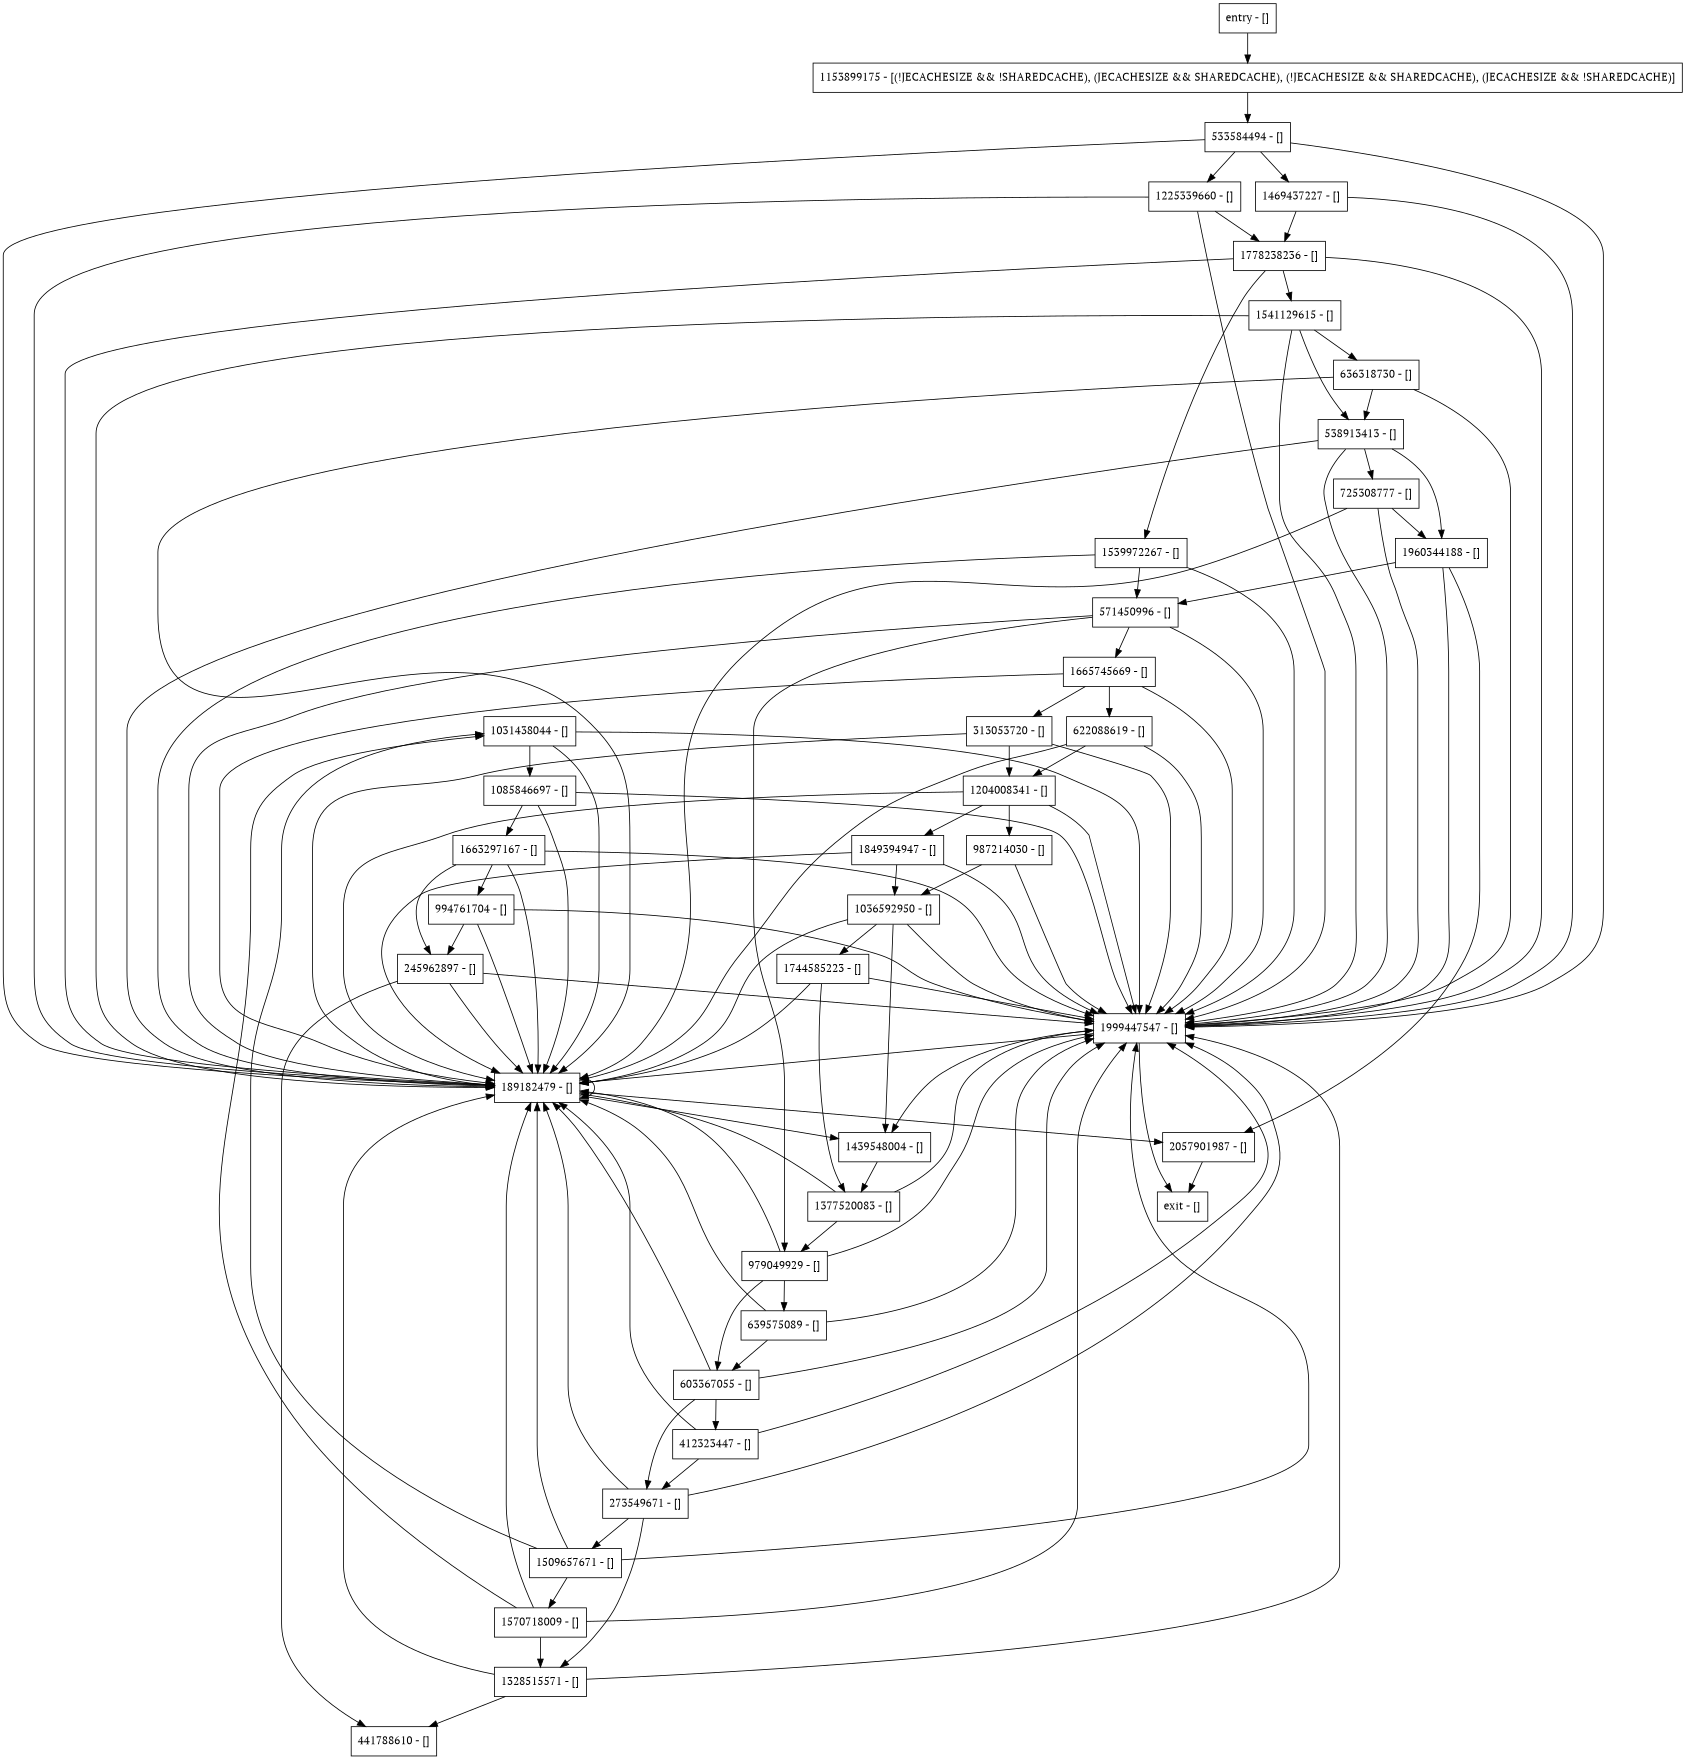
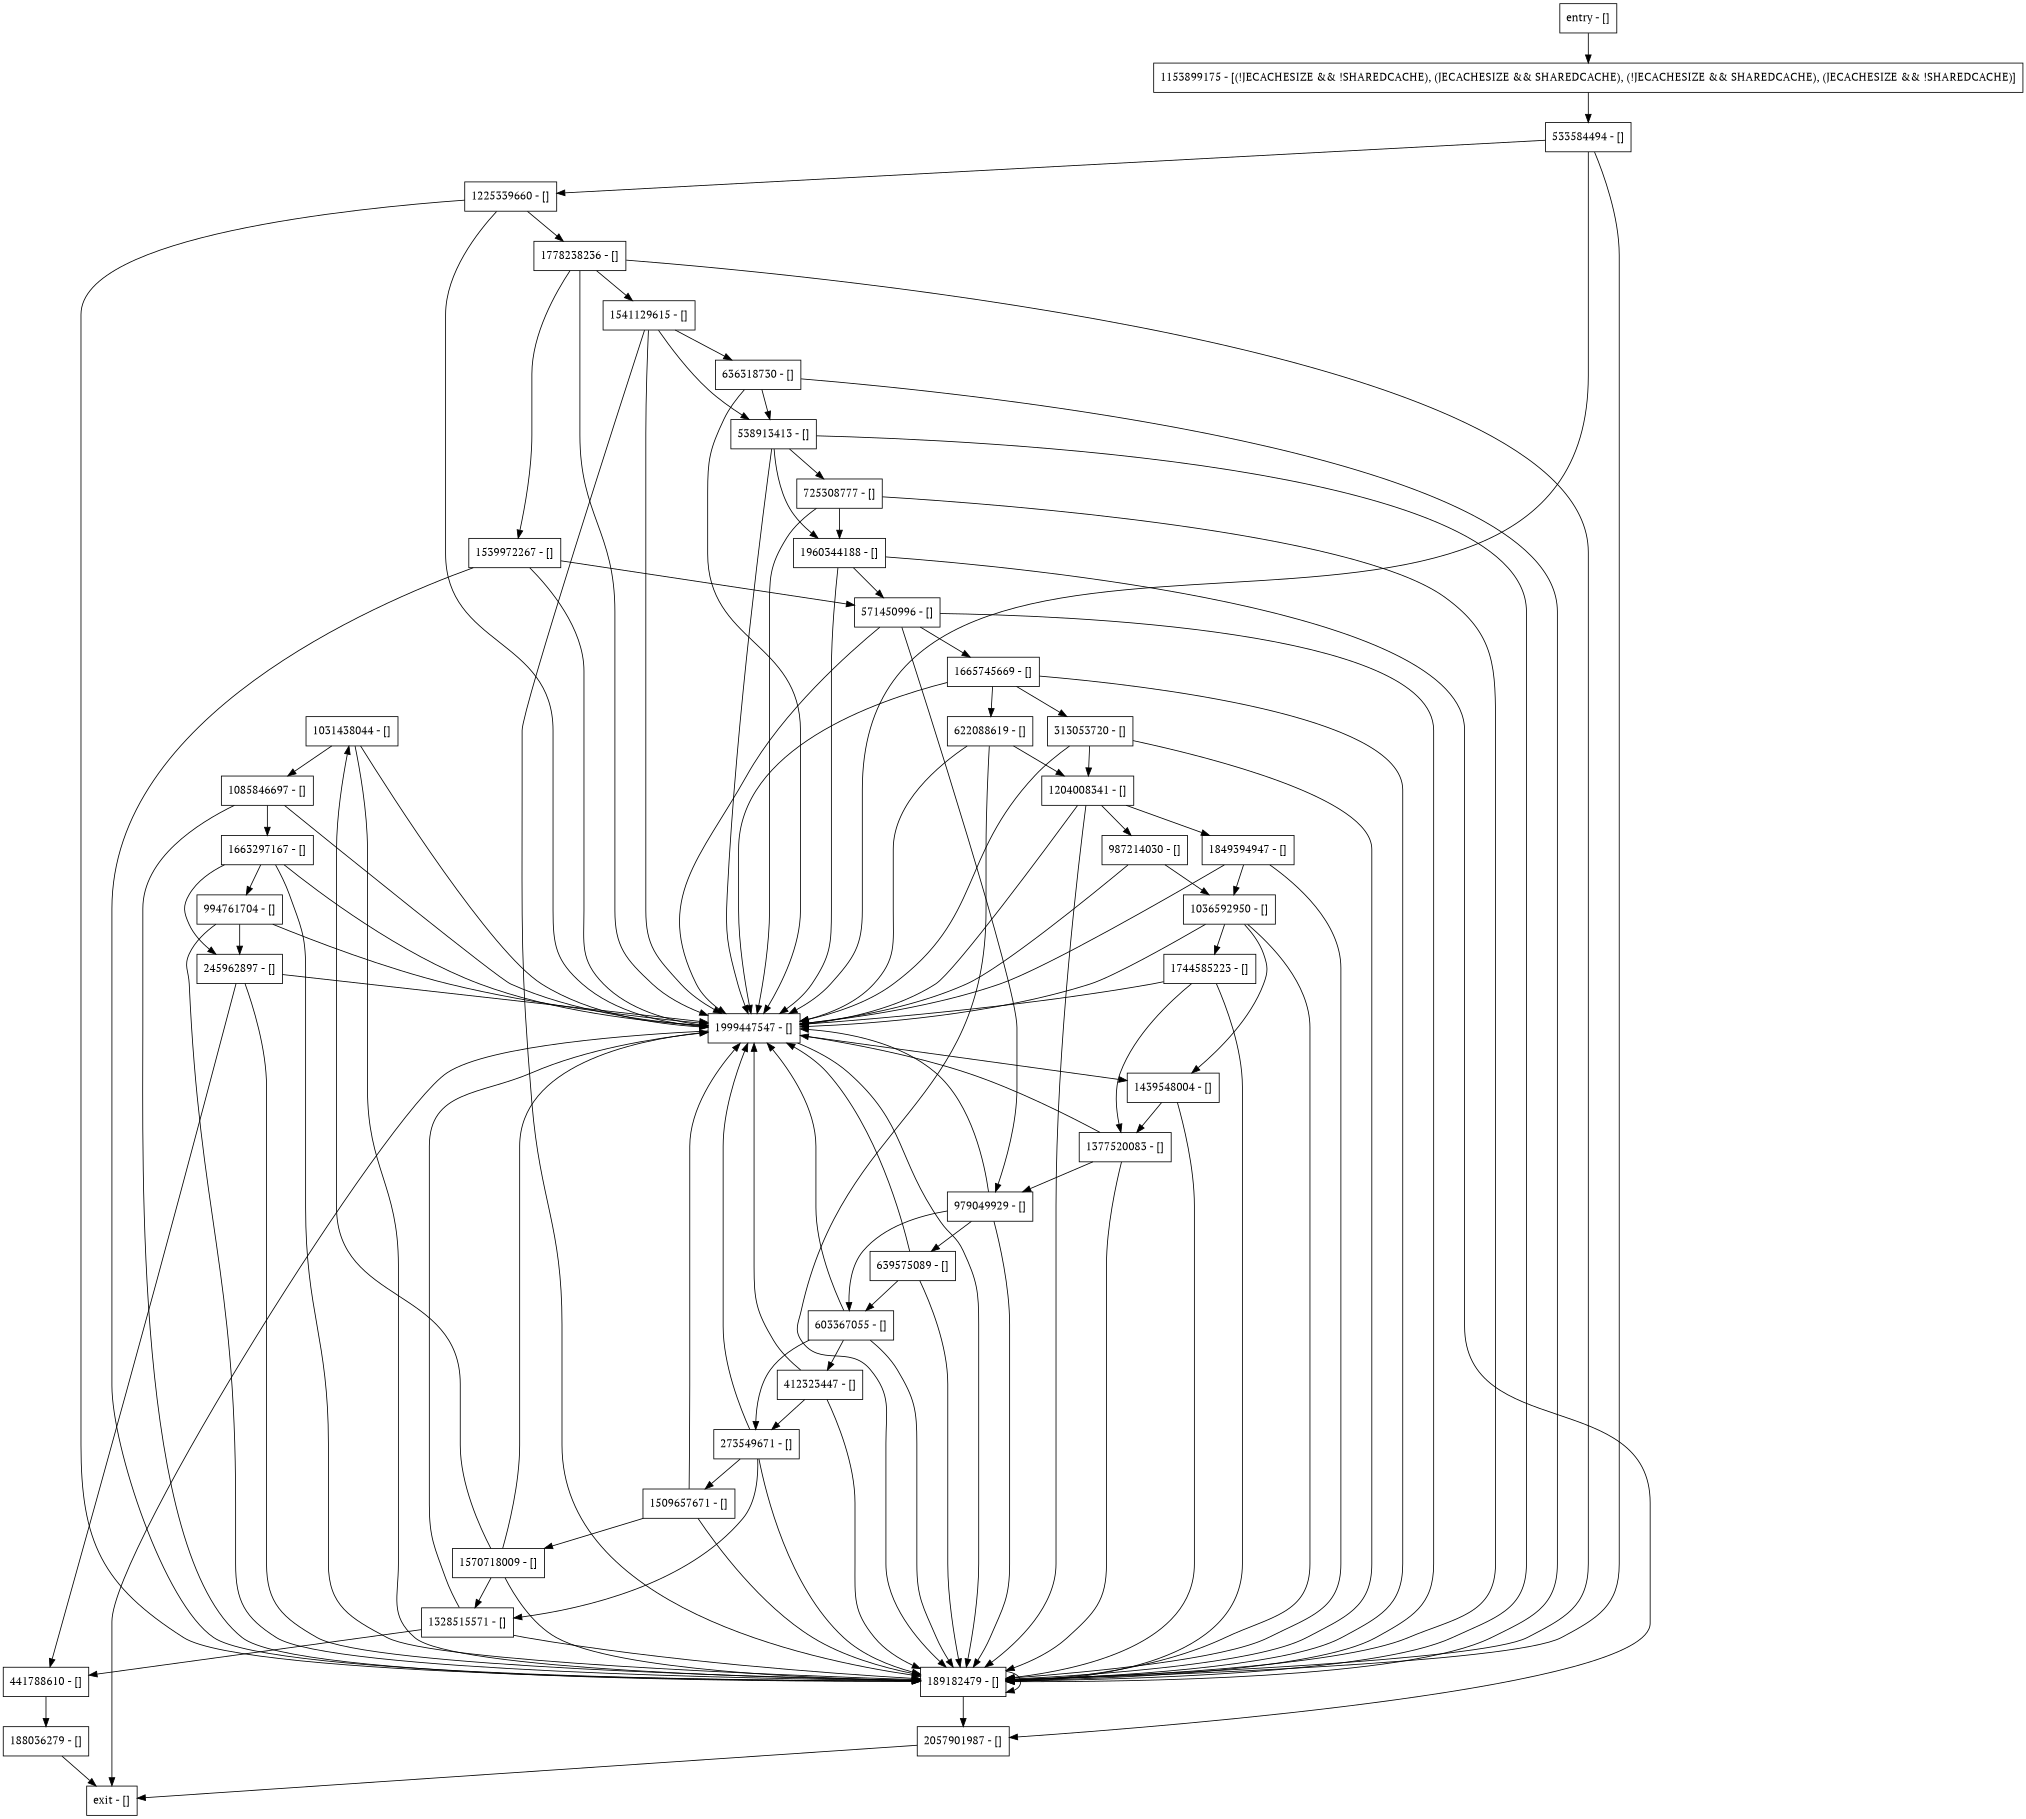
node "1469437227 - []": removed
edge "189182479 - []" -> "1439548004 - []": reversed
edge "1509657671 - []" -> "1031438044 - []": removed
node "188036279 - []": added
